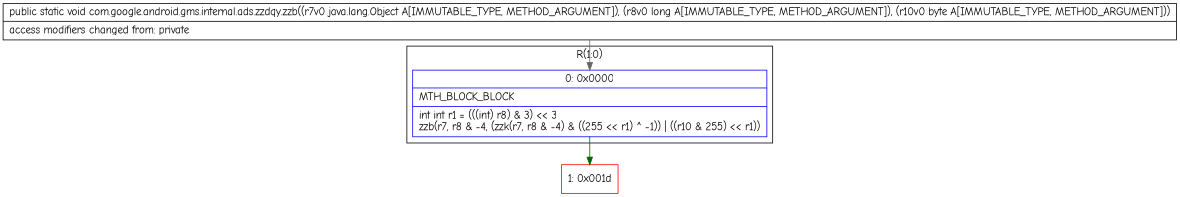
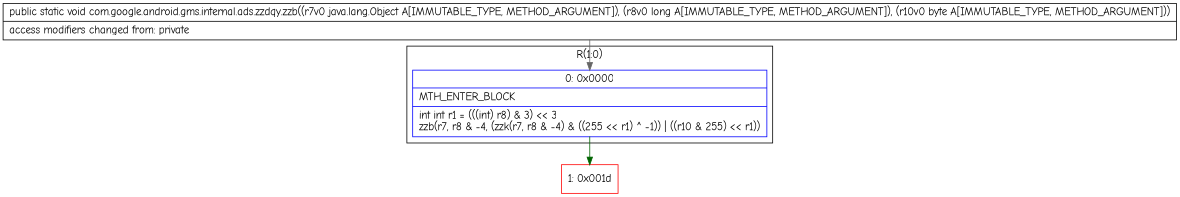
node "0: 0x0000": text "MTH_BLOCK_BLOCK" -> "MTH_ENTER_BLOCK"
